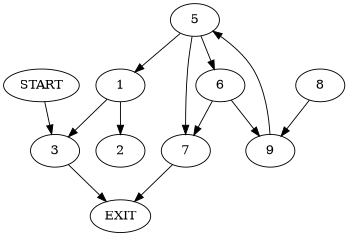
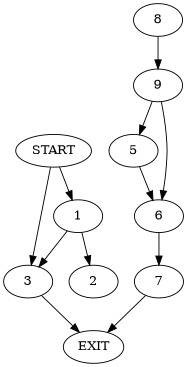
edge "5" -> "1": now "START" -> "1"
edge "5" -> "7": removed
edge "6" -> "9": reversed
